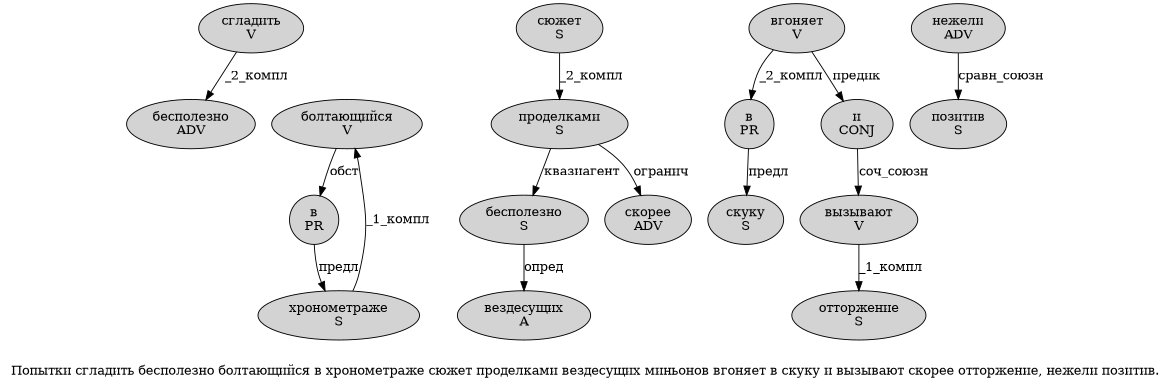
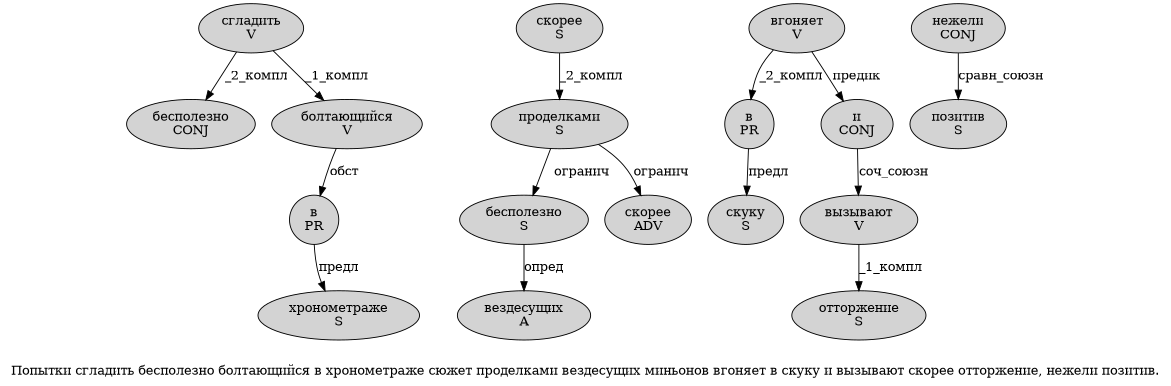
node "сюжет S": label "сюжет S" -> "скорее S"
node "нежели ADV": label "нежели ADV" -> "нежели CONJ"
node "бесполезно ADV": label "бесполезно ADV" -> "бесполезно CONJ"
edge "проделками S" -> "бесполезно S": label "квазиагент" -> "огранич"
edge "хронометраже S" -> "болтающийся V": now "сгладить V" -> "болтающийся V"
